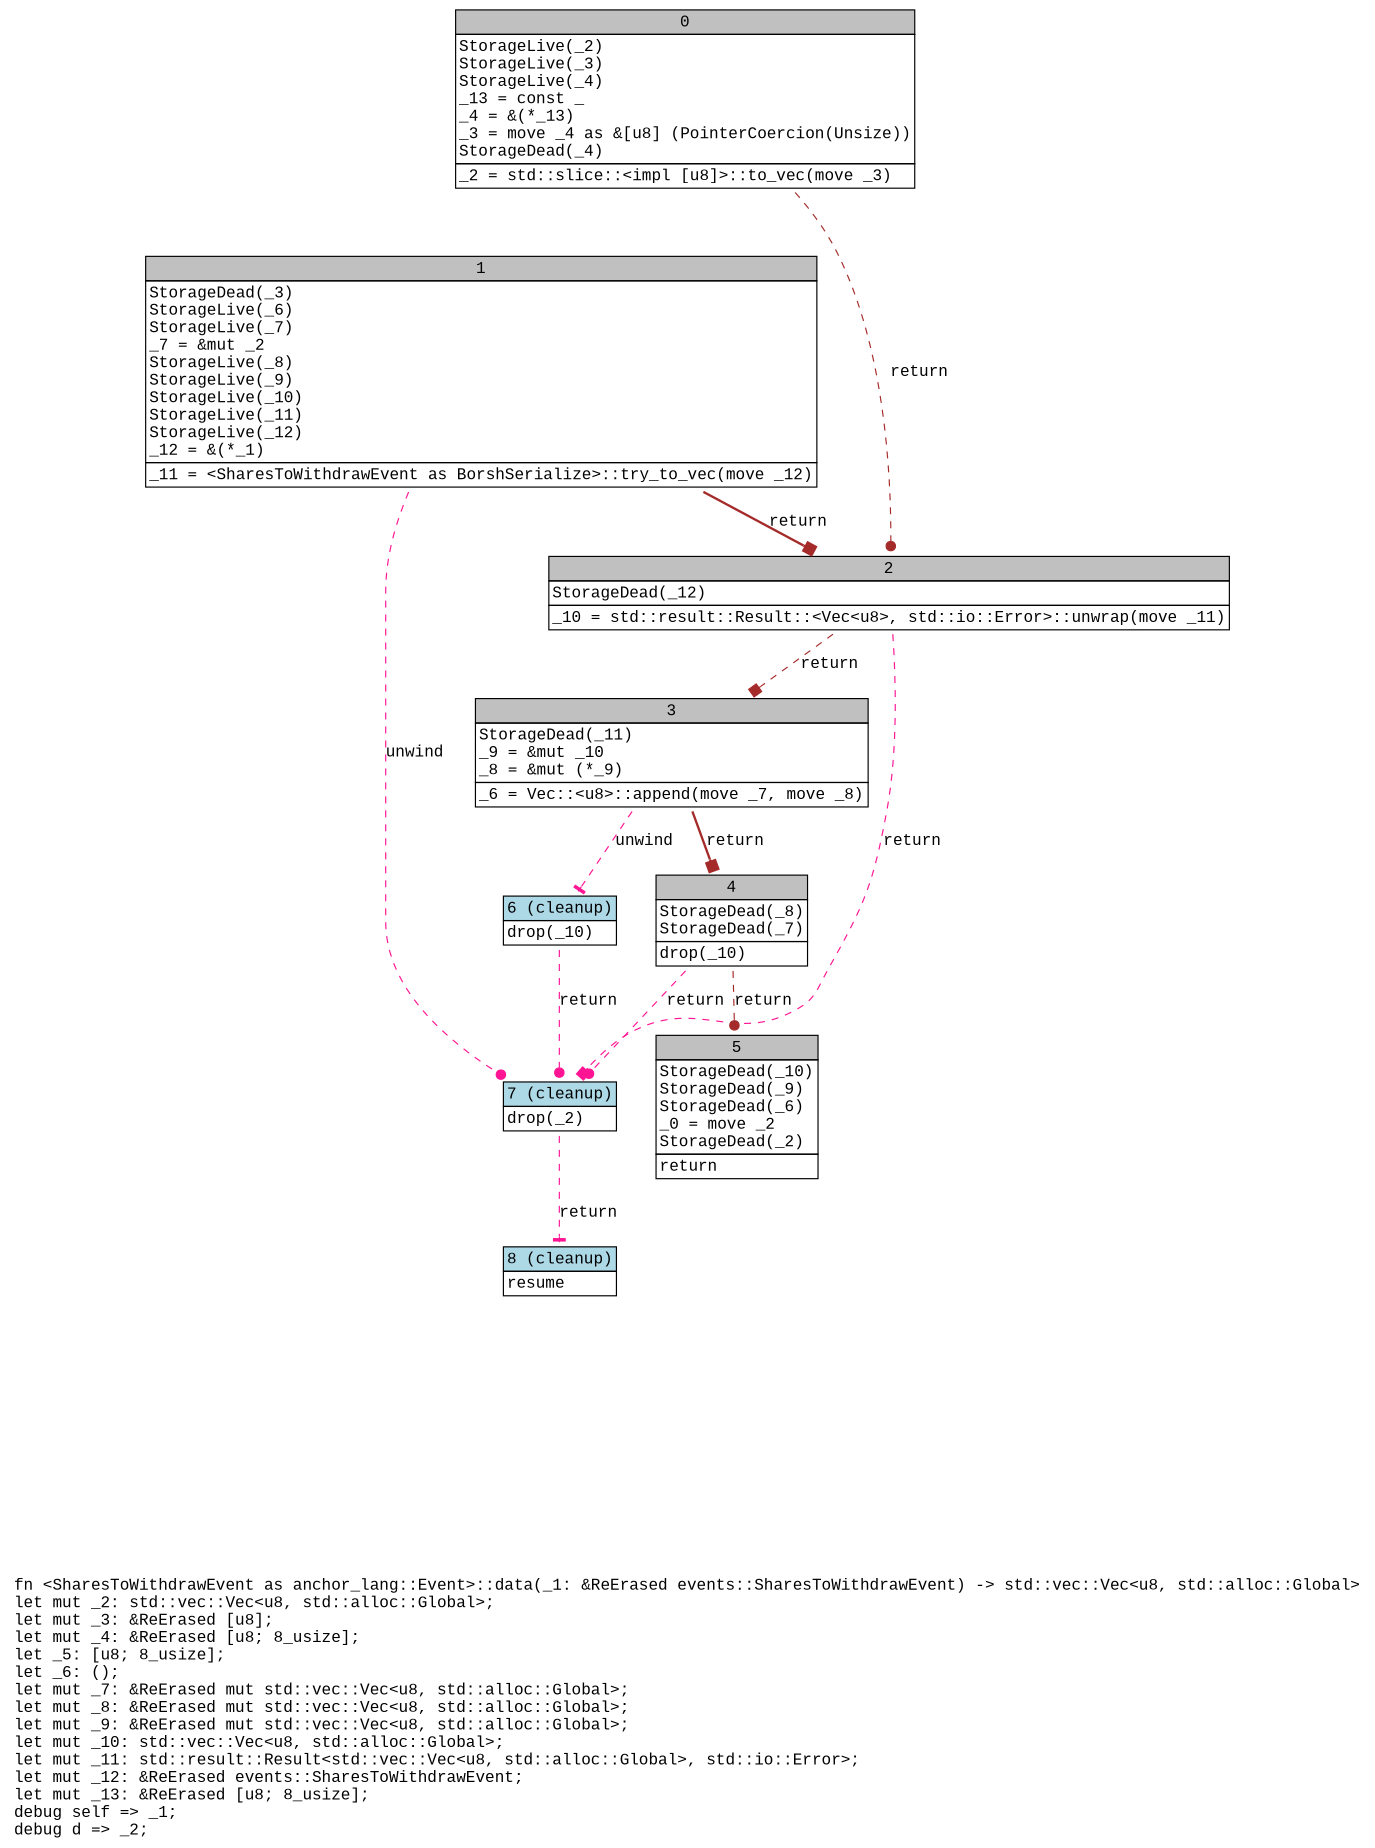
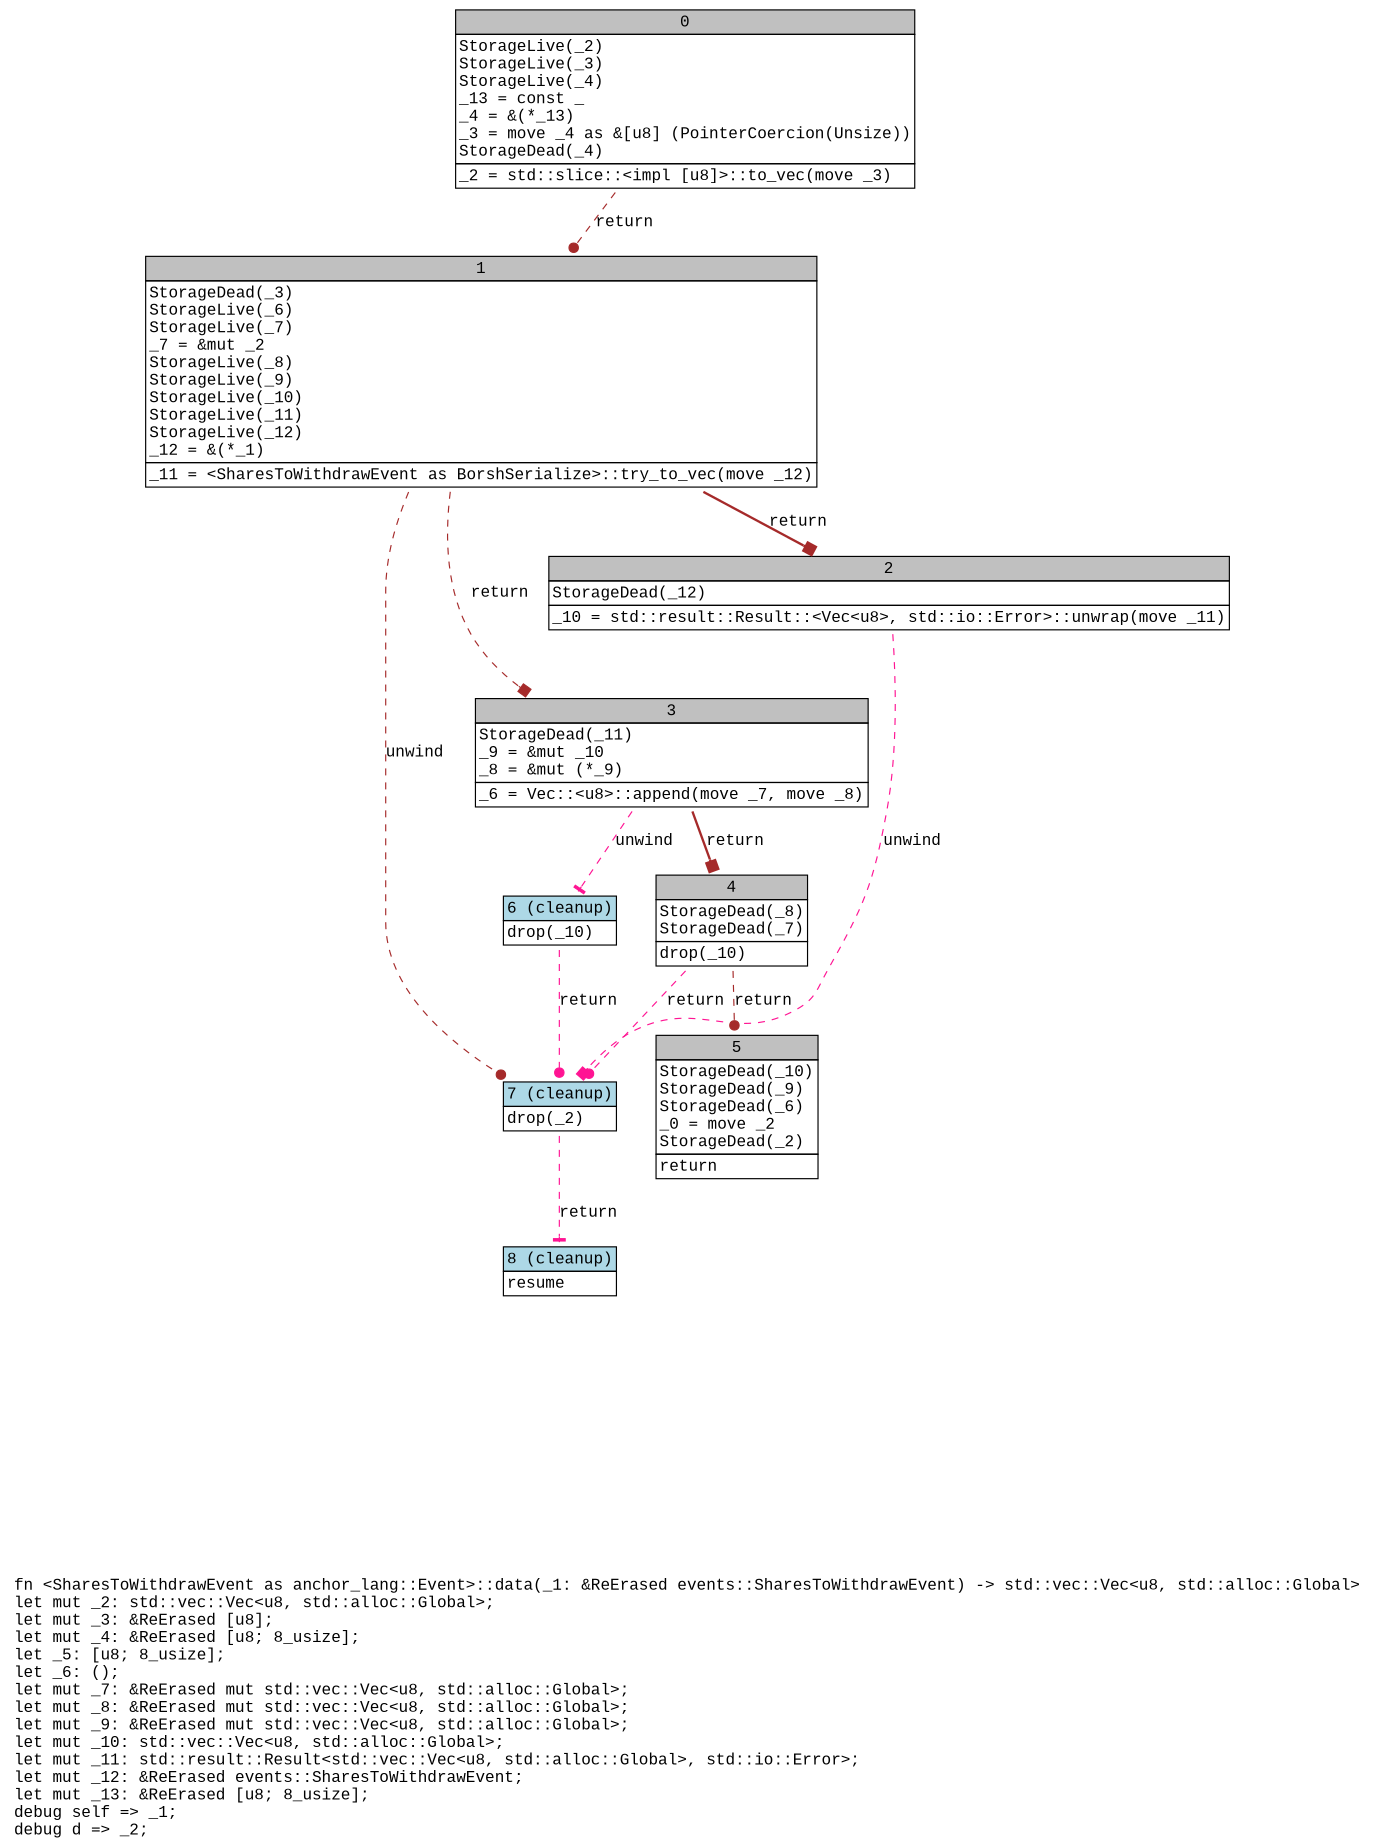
edge "0" -> "2": now "0" -> "1"
edge "2" -> "3": now "1" -> "3"
edge "1" -> "7 (cleanup)": color deeppink -> brown
edge "2" -> "7 (cleanup)": label "return" -> "unwind"
